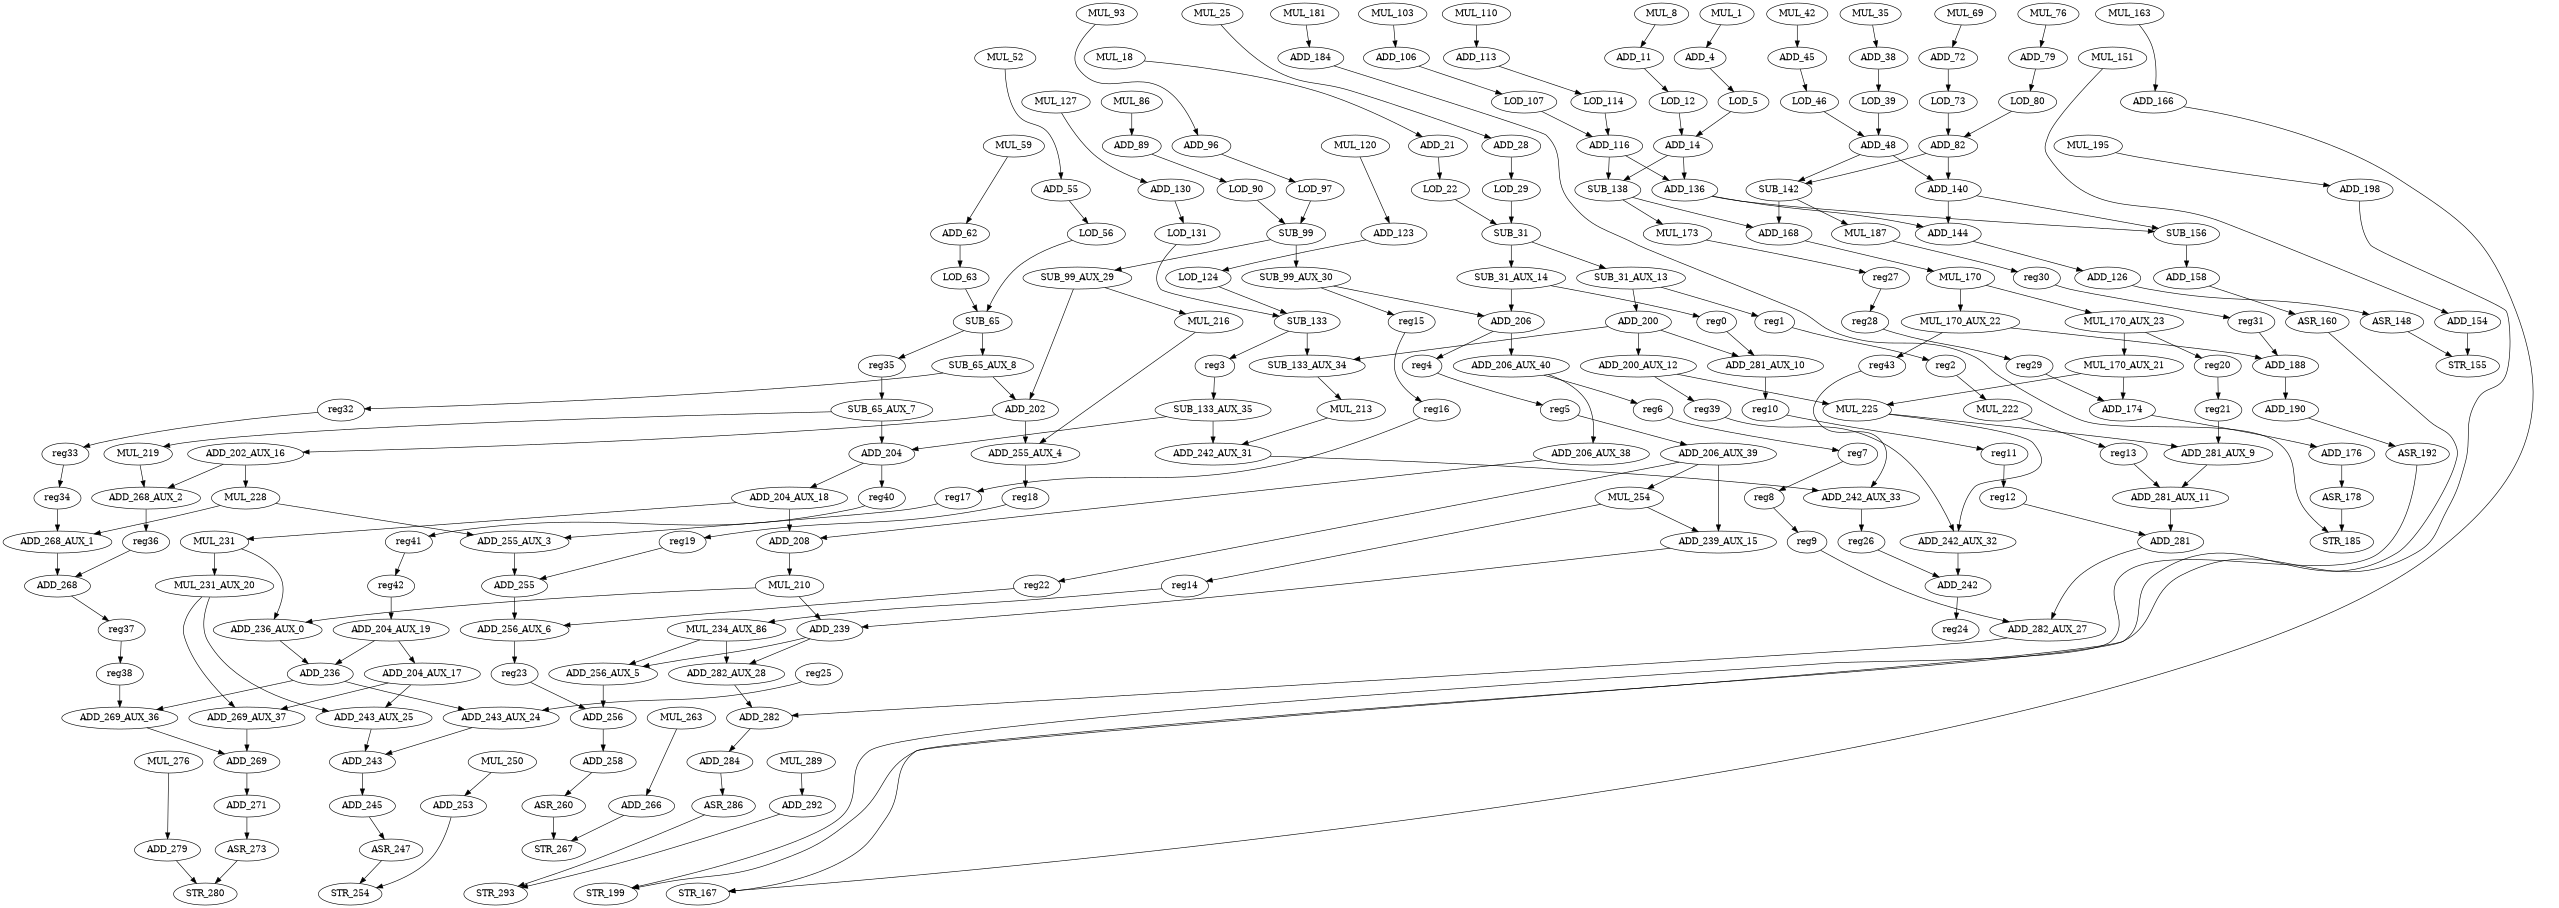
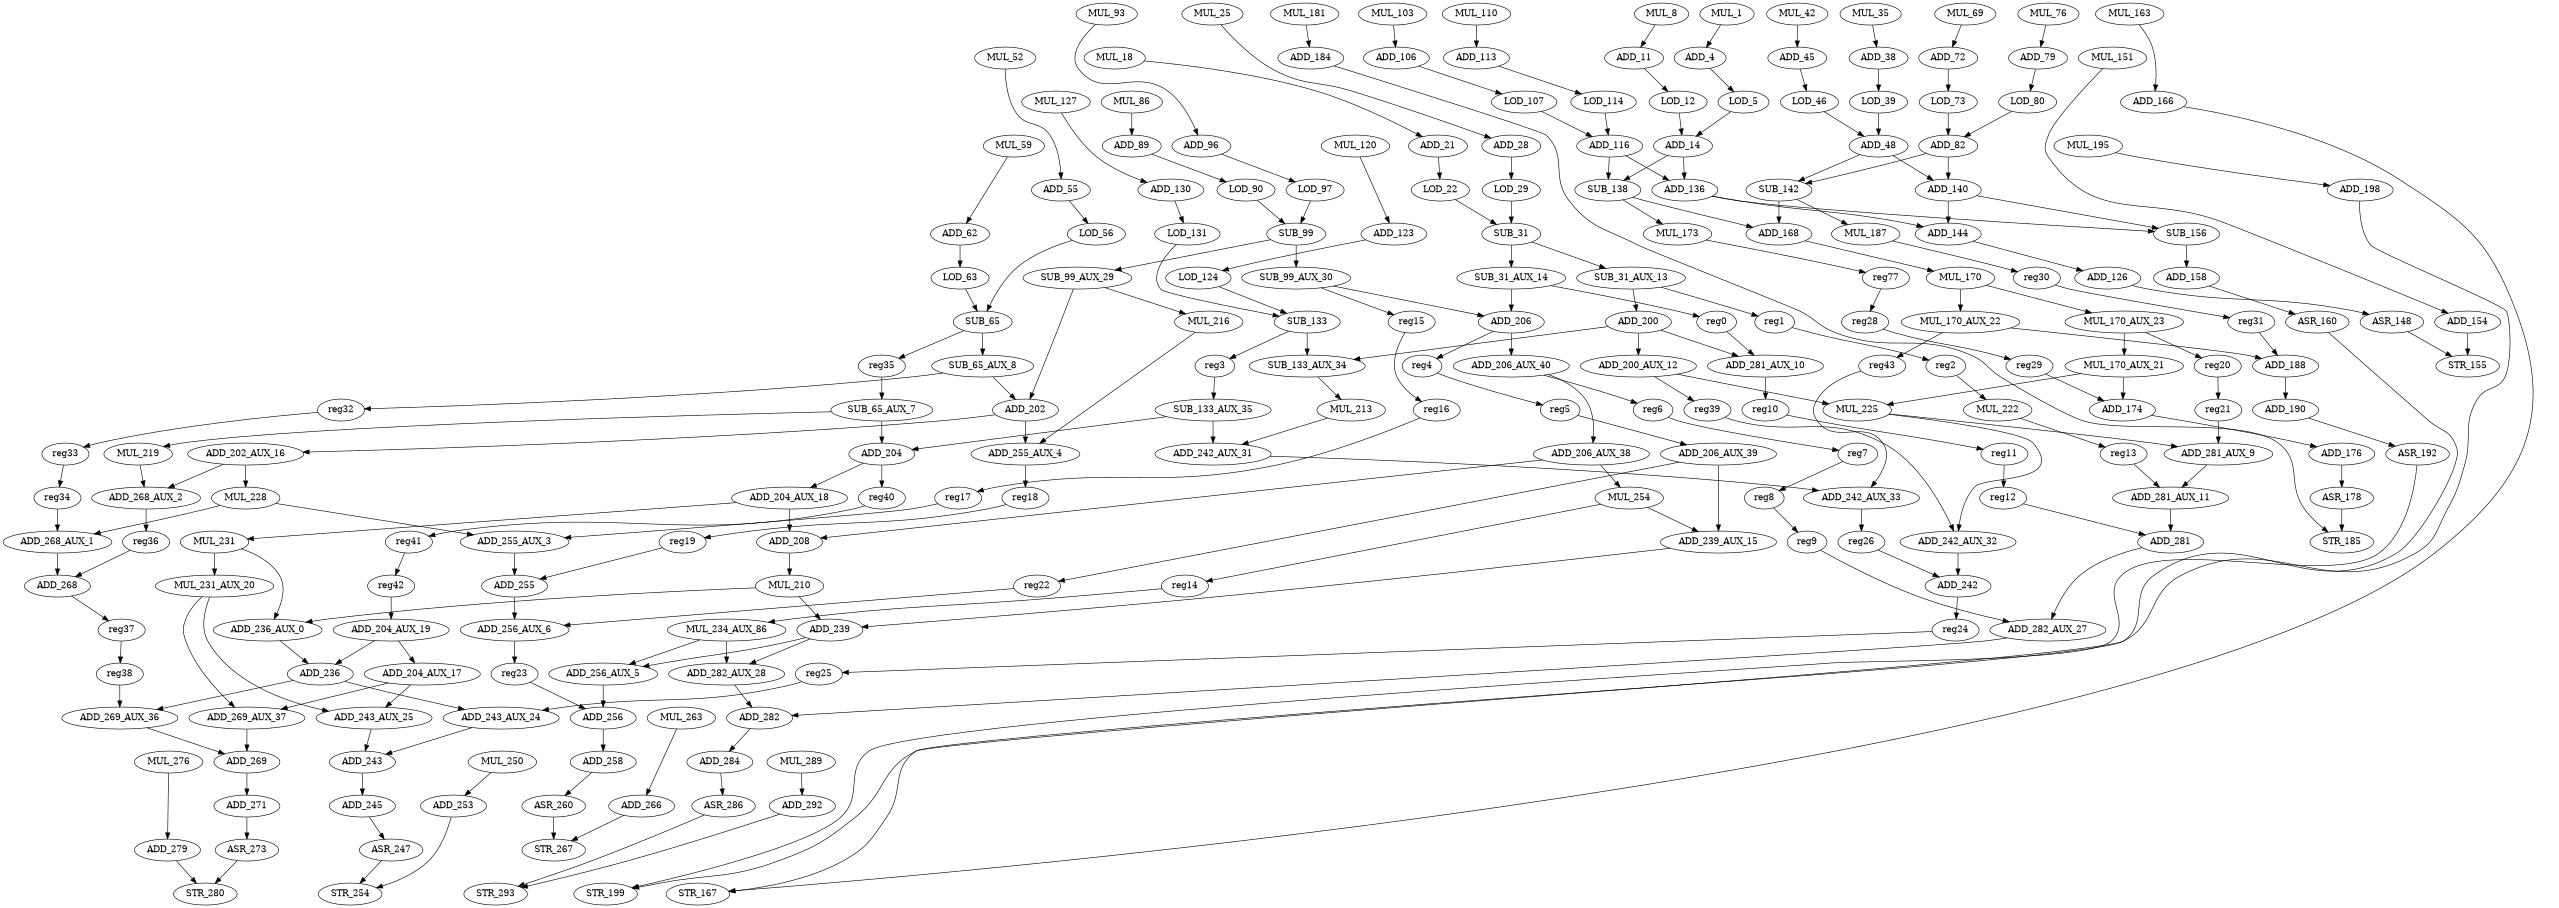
node "reg27": label "reg27" -> "reg77"
edge "ADD_206_AUX_39" -> "MUL_254": now "ADD_206_AUX_38" -> "MUL_254"
edge "reg24" -> "reg25": added
